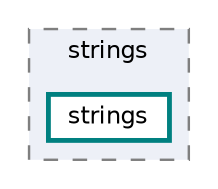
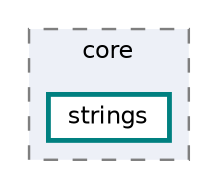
cluster "strings": label "strings" -> "core"
